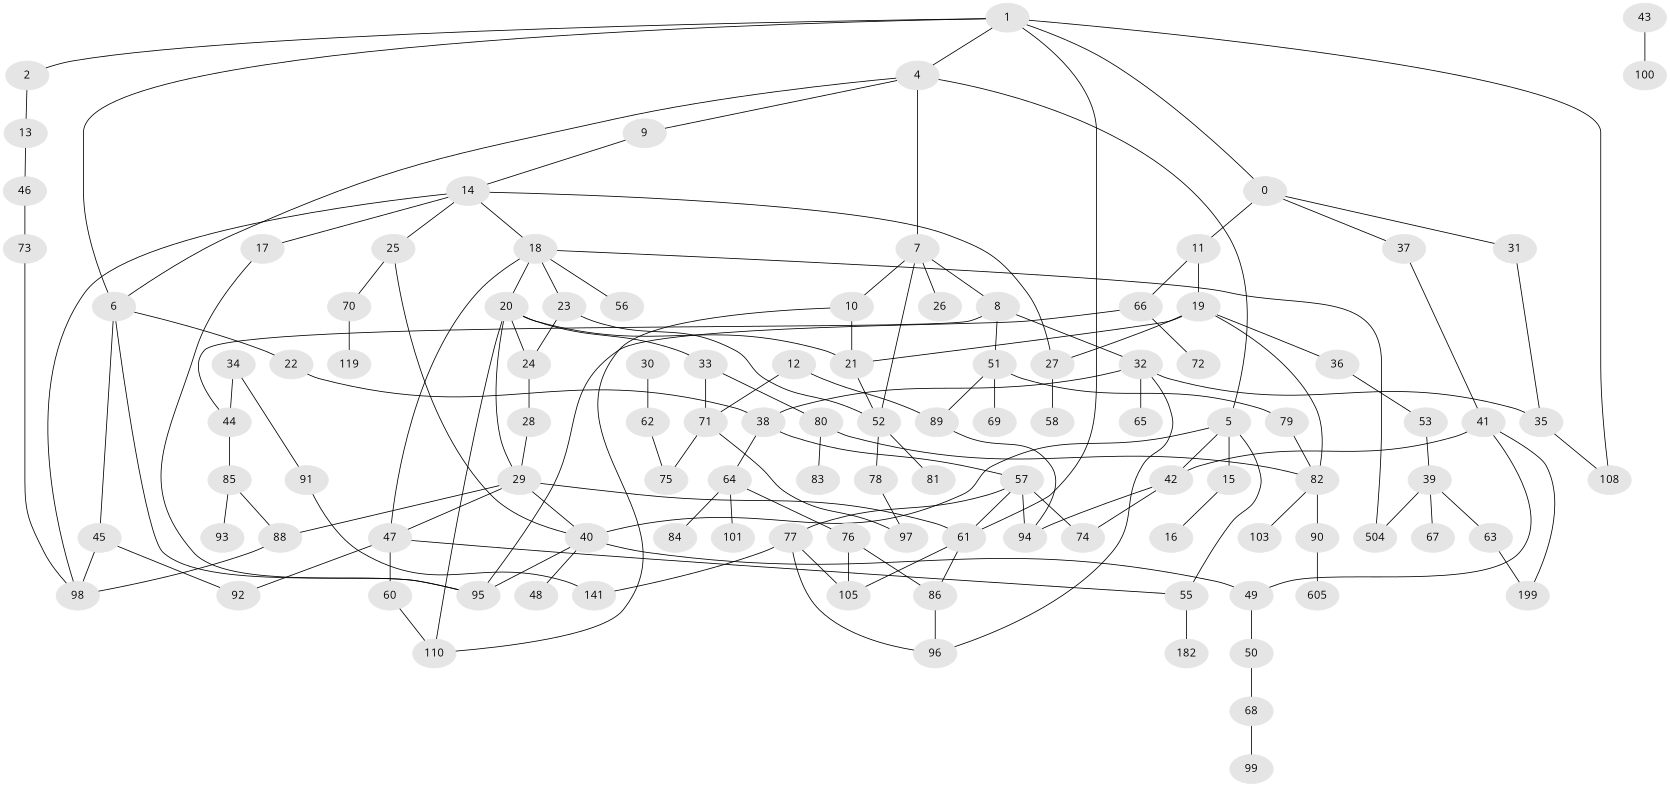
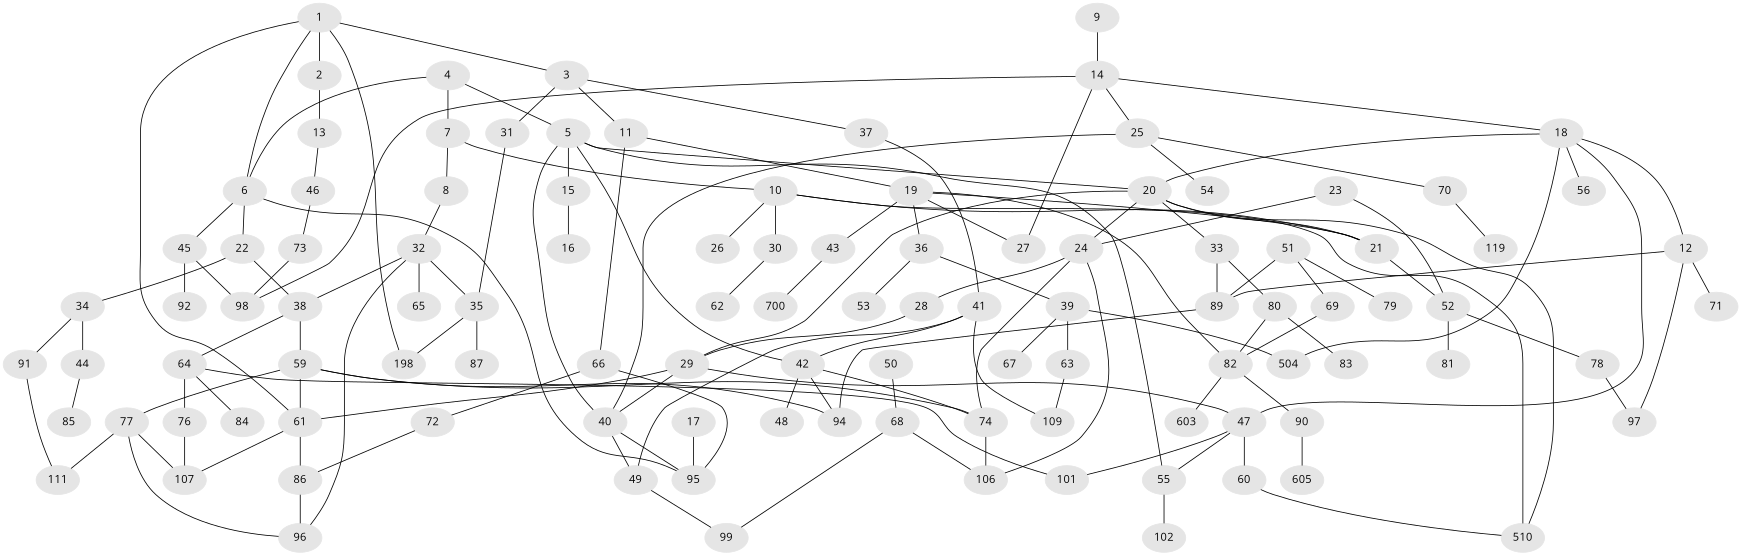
edge "1" -- "4": removed
node "100": label "100" -> "700"
edge "4" -- "9": removed
edge "5" -- "20": added
node "54": added
node "0": label "0" -> "3"
edge "14" -- "17": removed
edge "10" -- "30": added
edge "19" -- "43": added
edge "18" -- "23": now "18" -- "12"
edge "7" -- "26": now "10" -- "26"
edge "22" -- "34": added
edge "24" -- "74": added
edge "8" -- "44": removed
edge "7" -- "52": removed
edge "8" -- "51": removed
node "87": added
edge "33" -- "71": now "33" -- "89"
node "58": removed
edge "79" -- "82": now "69" -- "82"
edge "53" -- "39": now "36" -- "39"
node "75": removed
node "106": added
node "57": label "57" -> "59"
node "108": label "108" -> "198"
edge "71" -- "97": now "12" -- "97"
node "93": removed
node "88": removed
node "103": label "103" -> "603"
edge "76" -- "86": now "72" -- "86"
edge "47" -- "92": now "47" -- "101"
edge "40" -- "48": now "42" -- "48"
node "141": label "141" -> "111"
node "105": label "105" -> "107"
node "199": label "199" -> "109"
edge "49" -- "50": now "49" -- "99"
node "110": label "110" -> "510"
node "182": label "182" -> "102"
